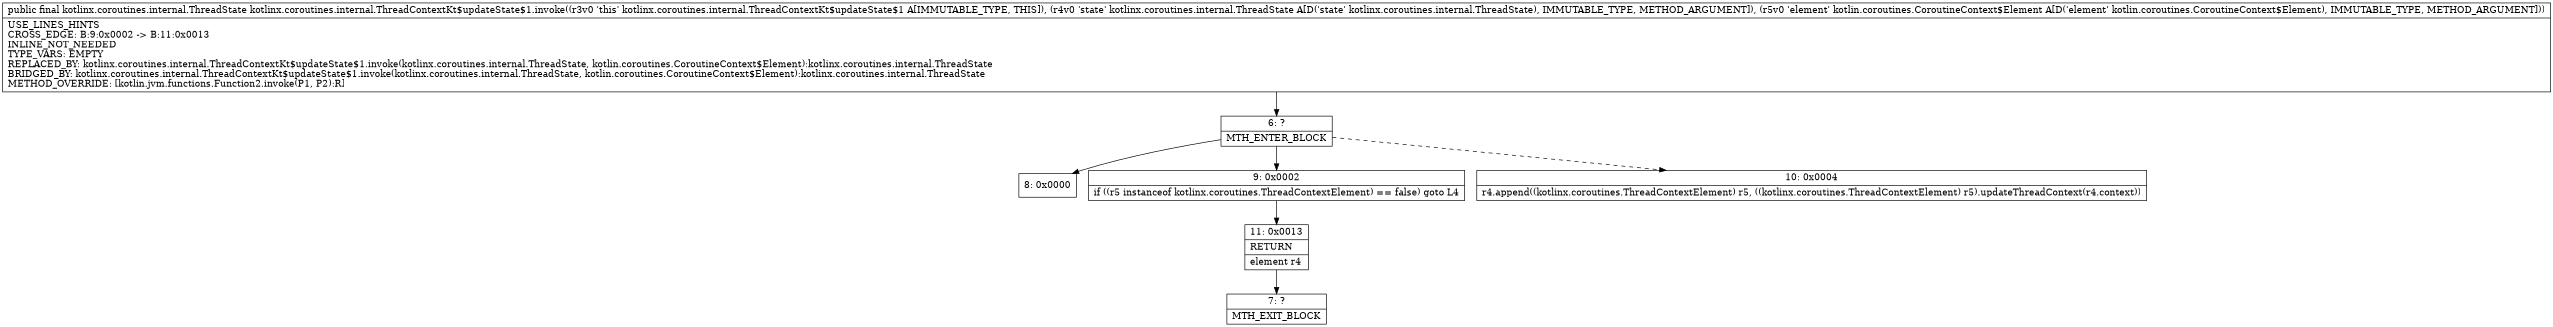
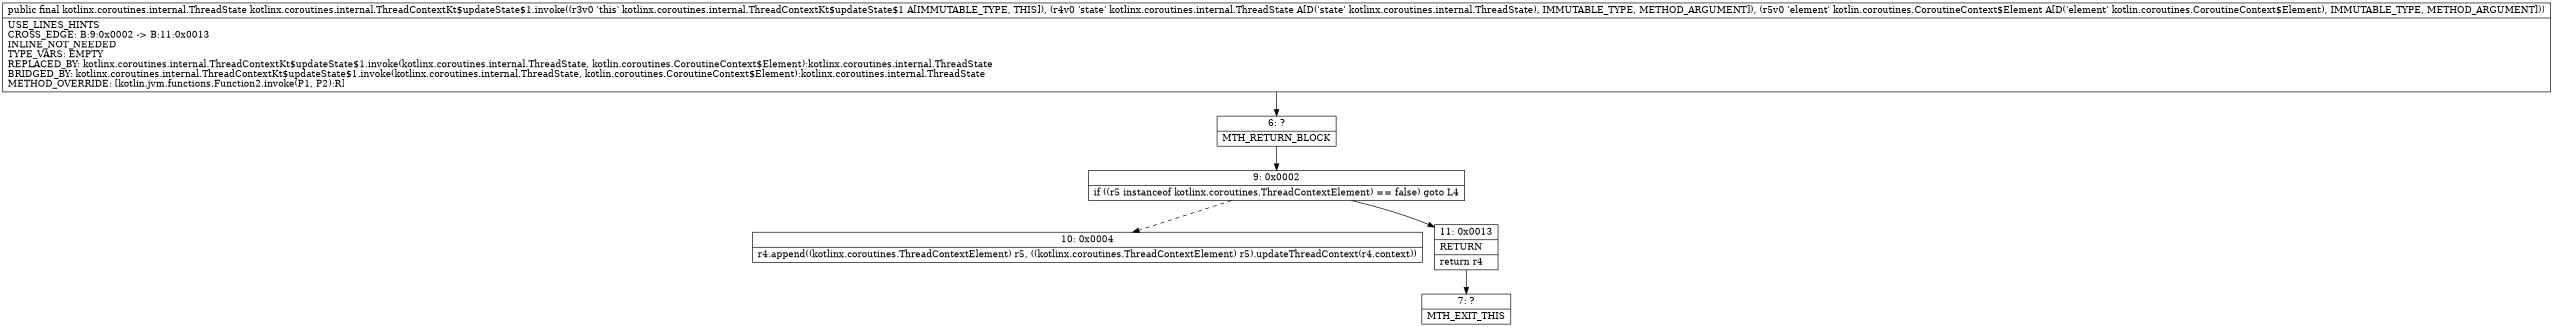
node "6: ?": text "MTH_ENTER_BLOCK" -> "MTH_RETURN_BLOCK"
edge "6: ?" -> "10: 0x0004": now "9: 0x0002" -> "10: 0x0004"
node "8: 0x0000": removed
node "11: 0x0013": text "element r4" -> "return r4"
node "7: ?": text "MTH_EXIT_BLOCK" -> "MTH_EXIT_THIS"
